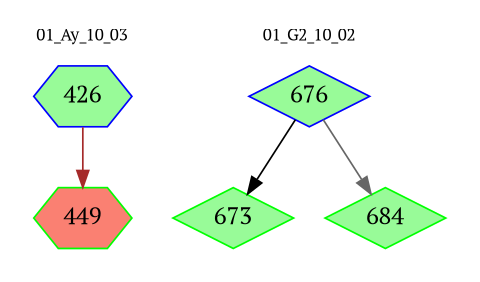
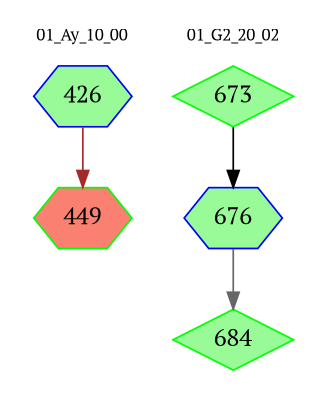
cluster "01_Ay_10_03": label "01_Ay_10_03" -> "01_Ay_10_00"
cluster "01_G2_10_02": label "01_G2_10_02" -> "01_G2_20_02"
node "676": shape diamond -> hexagon
edge "676" -> "673": reversed
